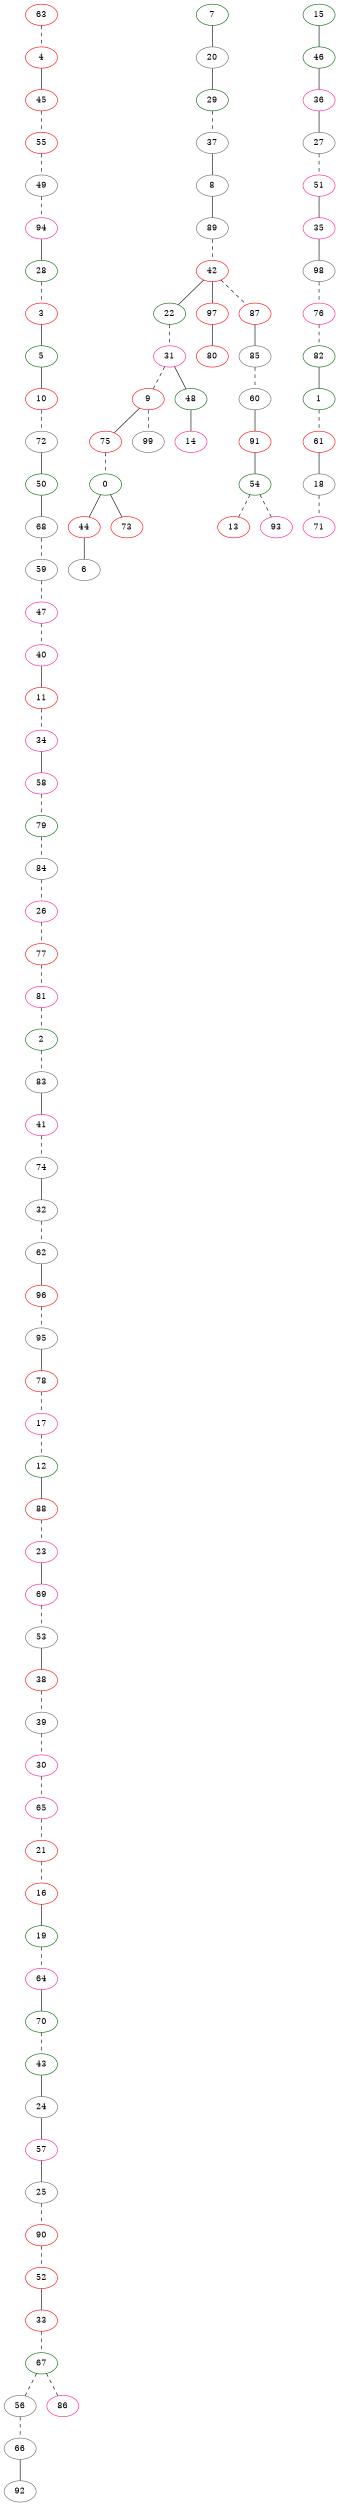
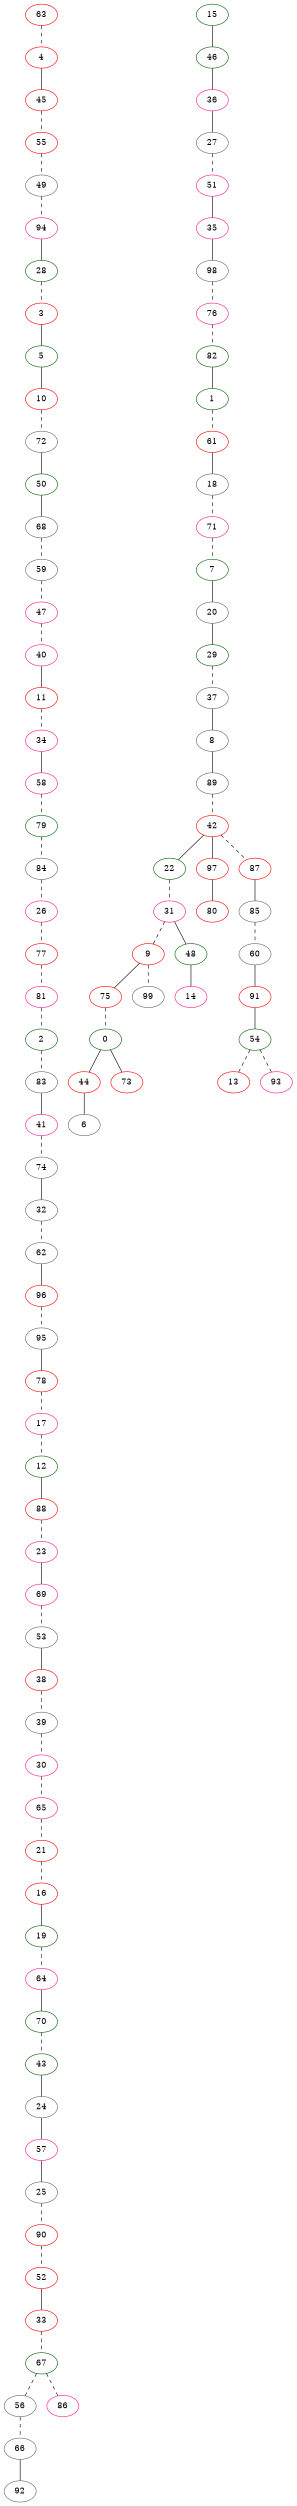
edge "71" -- "7": added
